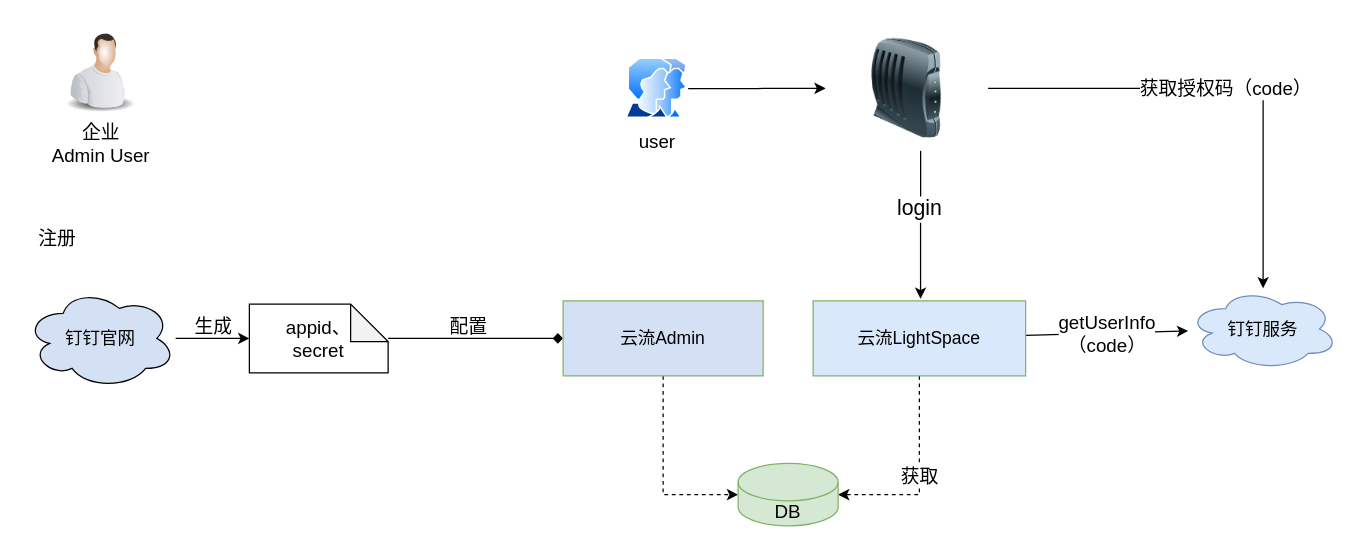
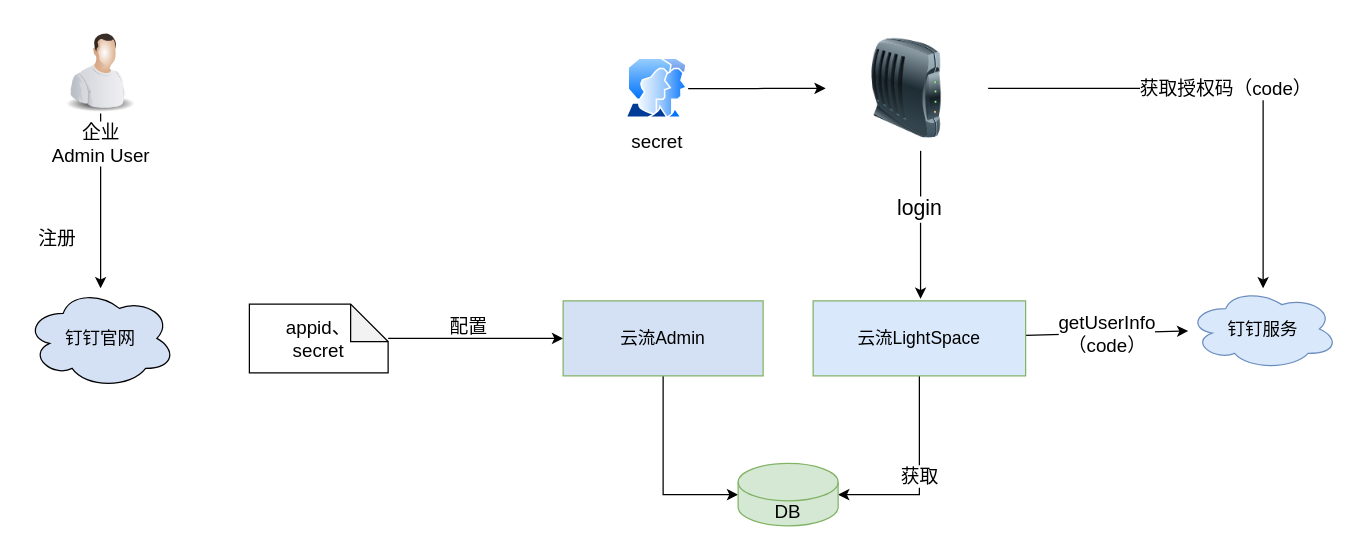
node "user": label "user" -> "secret"
edge "企业 Admin User" -> "钉钉官网": added
node "生成": removed
edge "钉钉官网" -> "appid、 secret": removed
edge "appid、 secret" -> "云流Admin": arrowhead diamond -> classic
edge "云流LightSpace" -> "DB": style dashed -> solid
edge "云流Admin" -> "DB": style dashed -> solid
